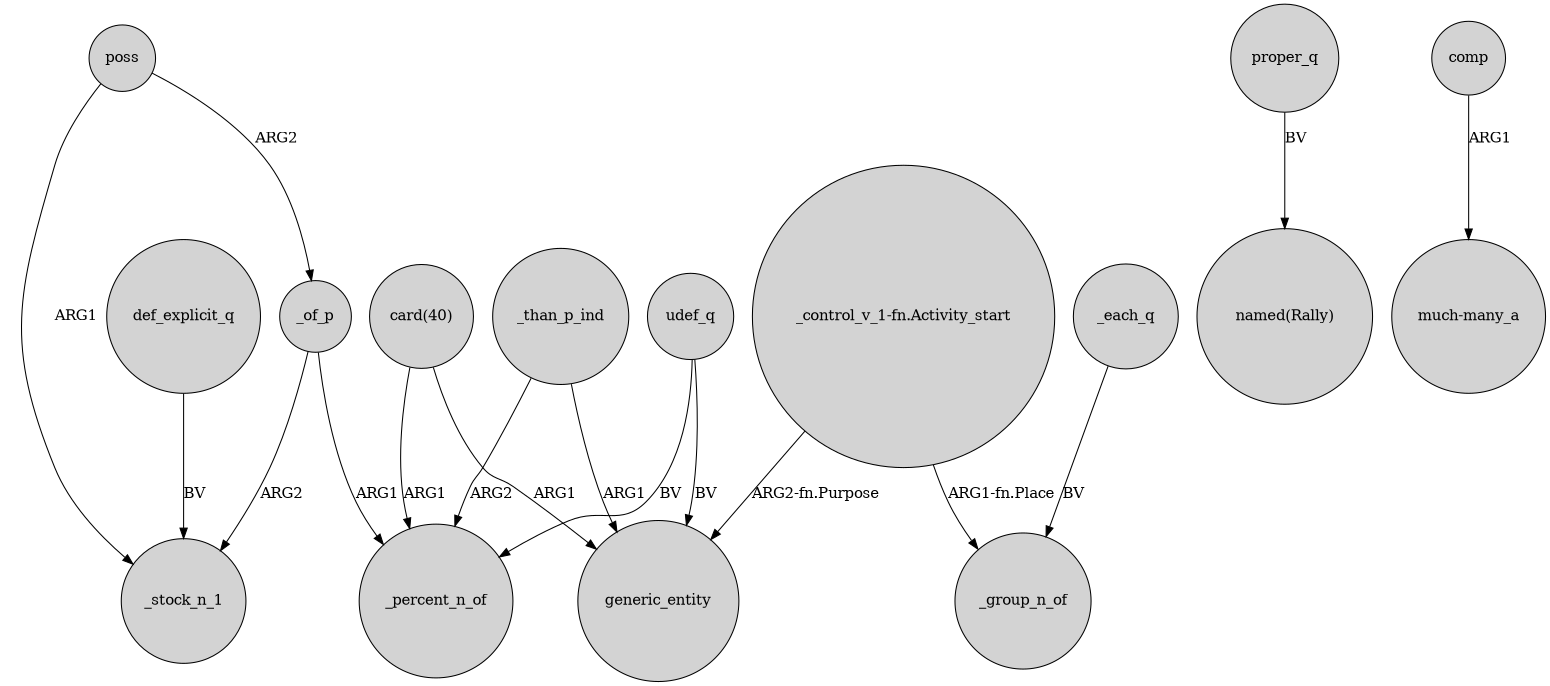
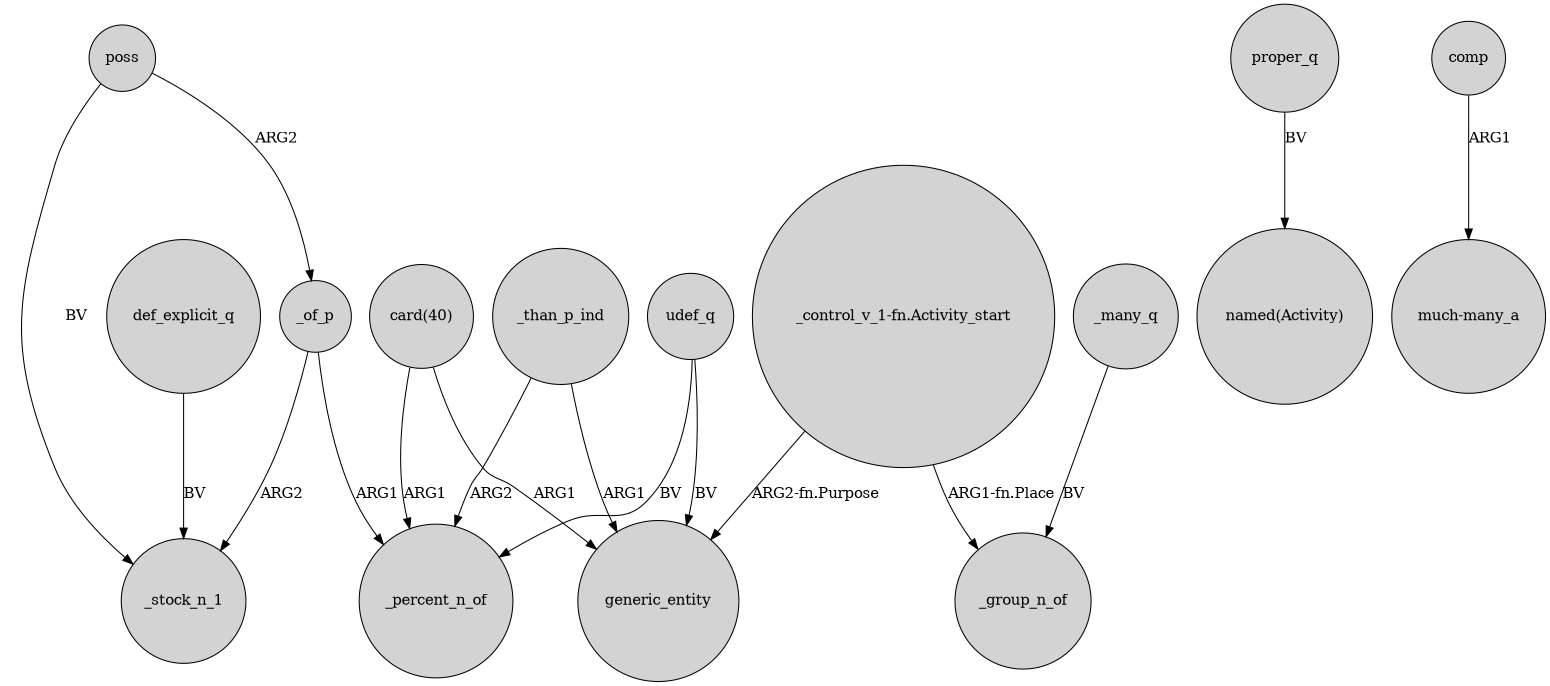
edge "poss" -> "_stock_n_1": label "ARG1" -> "BV"
node "_each_q": label "_each_q" -> "_many_q"
node "named(Rally)": label "named(Rally)" -> "named(Activity)"
